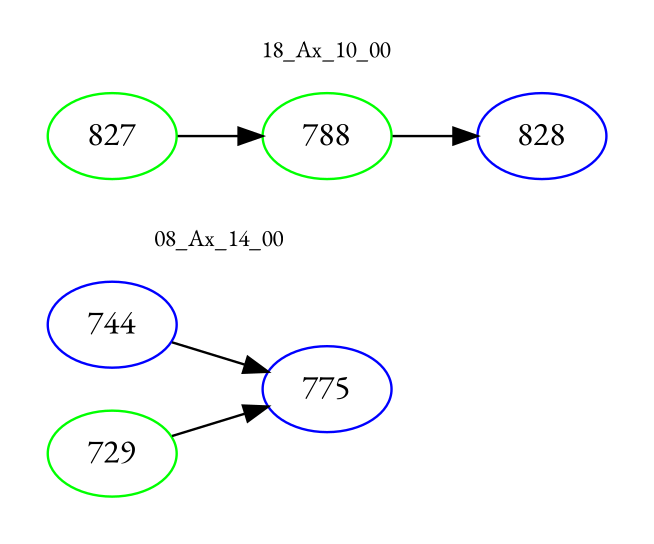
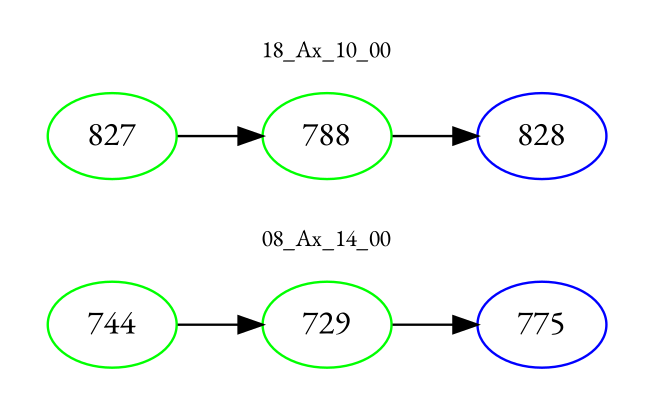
node "744": color blue -> green
edge "744" -> "775": now "744" -> "729"
